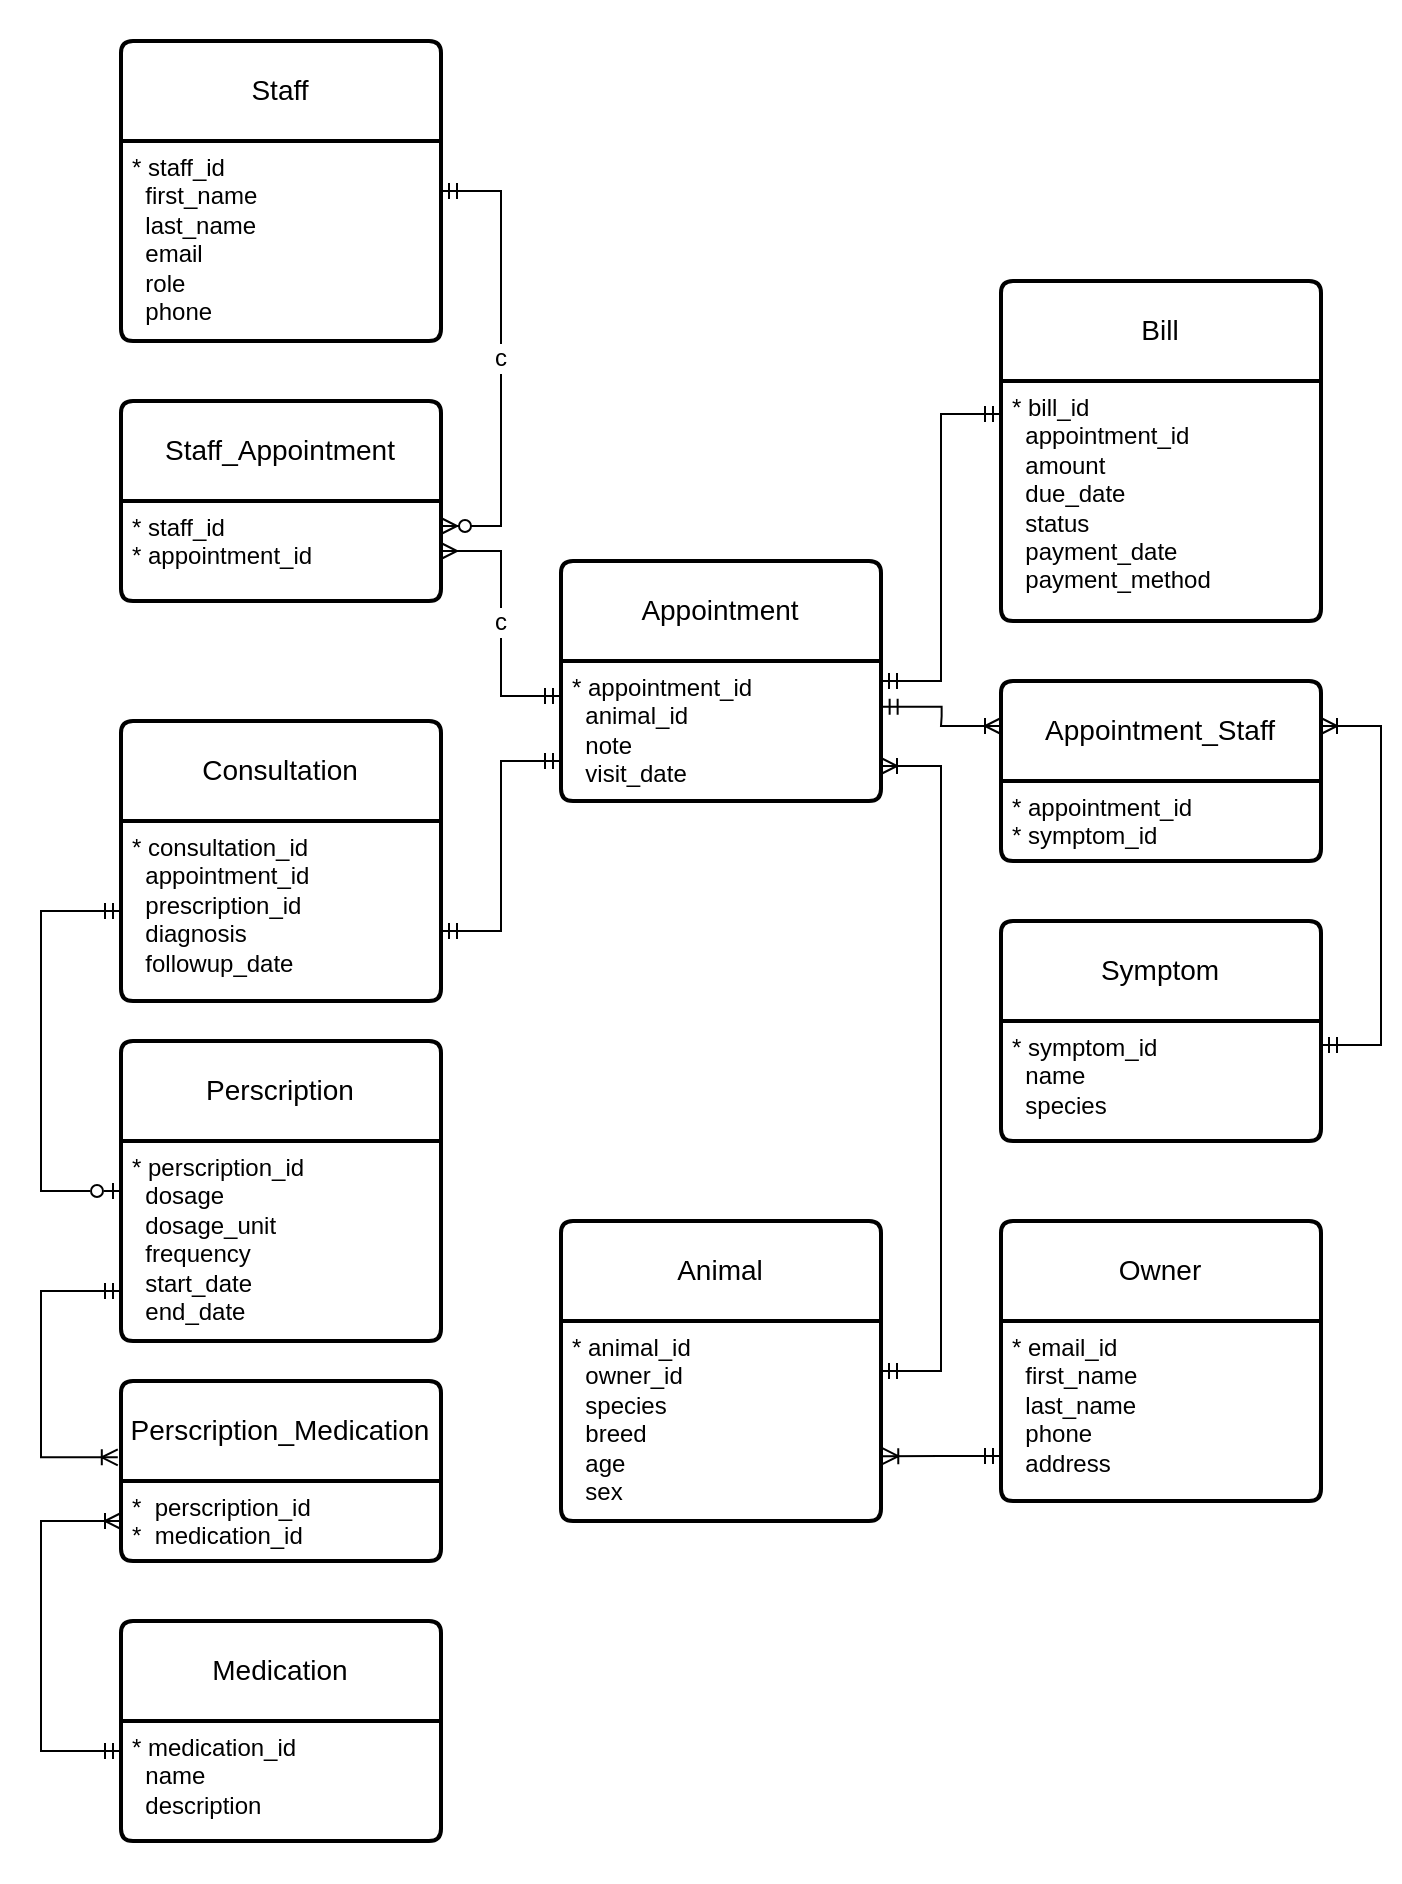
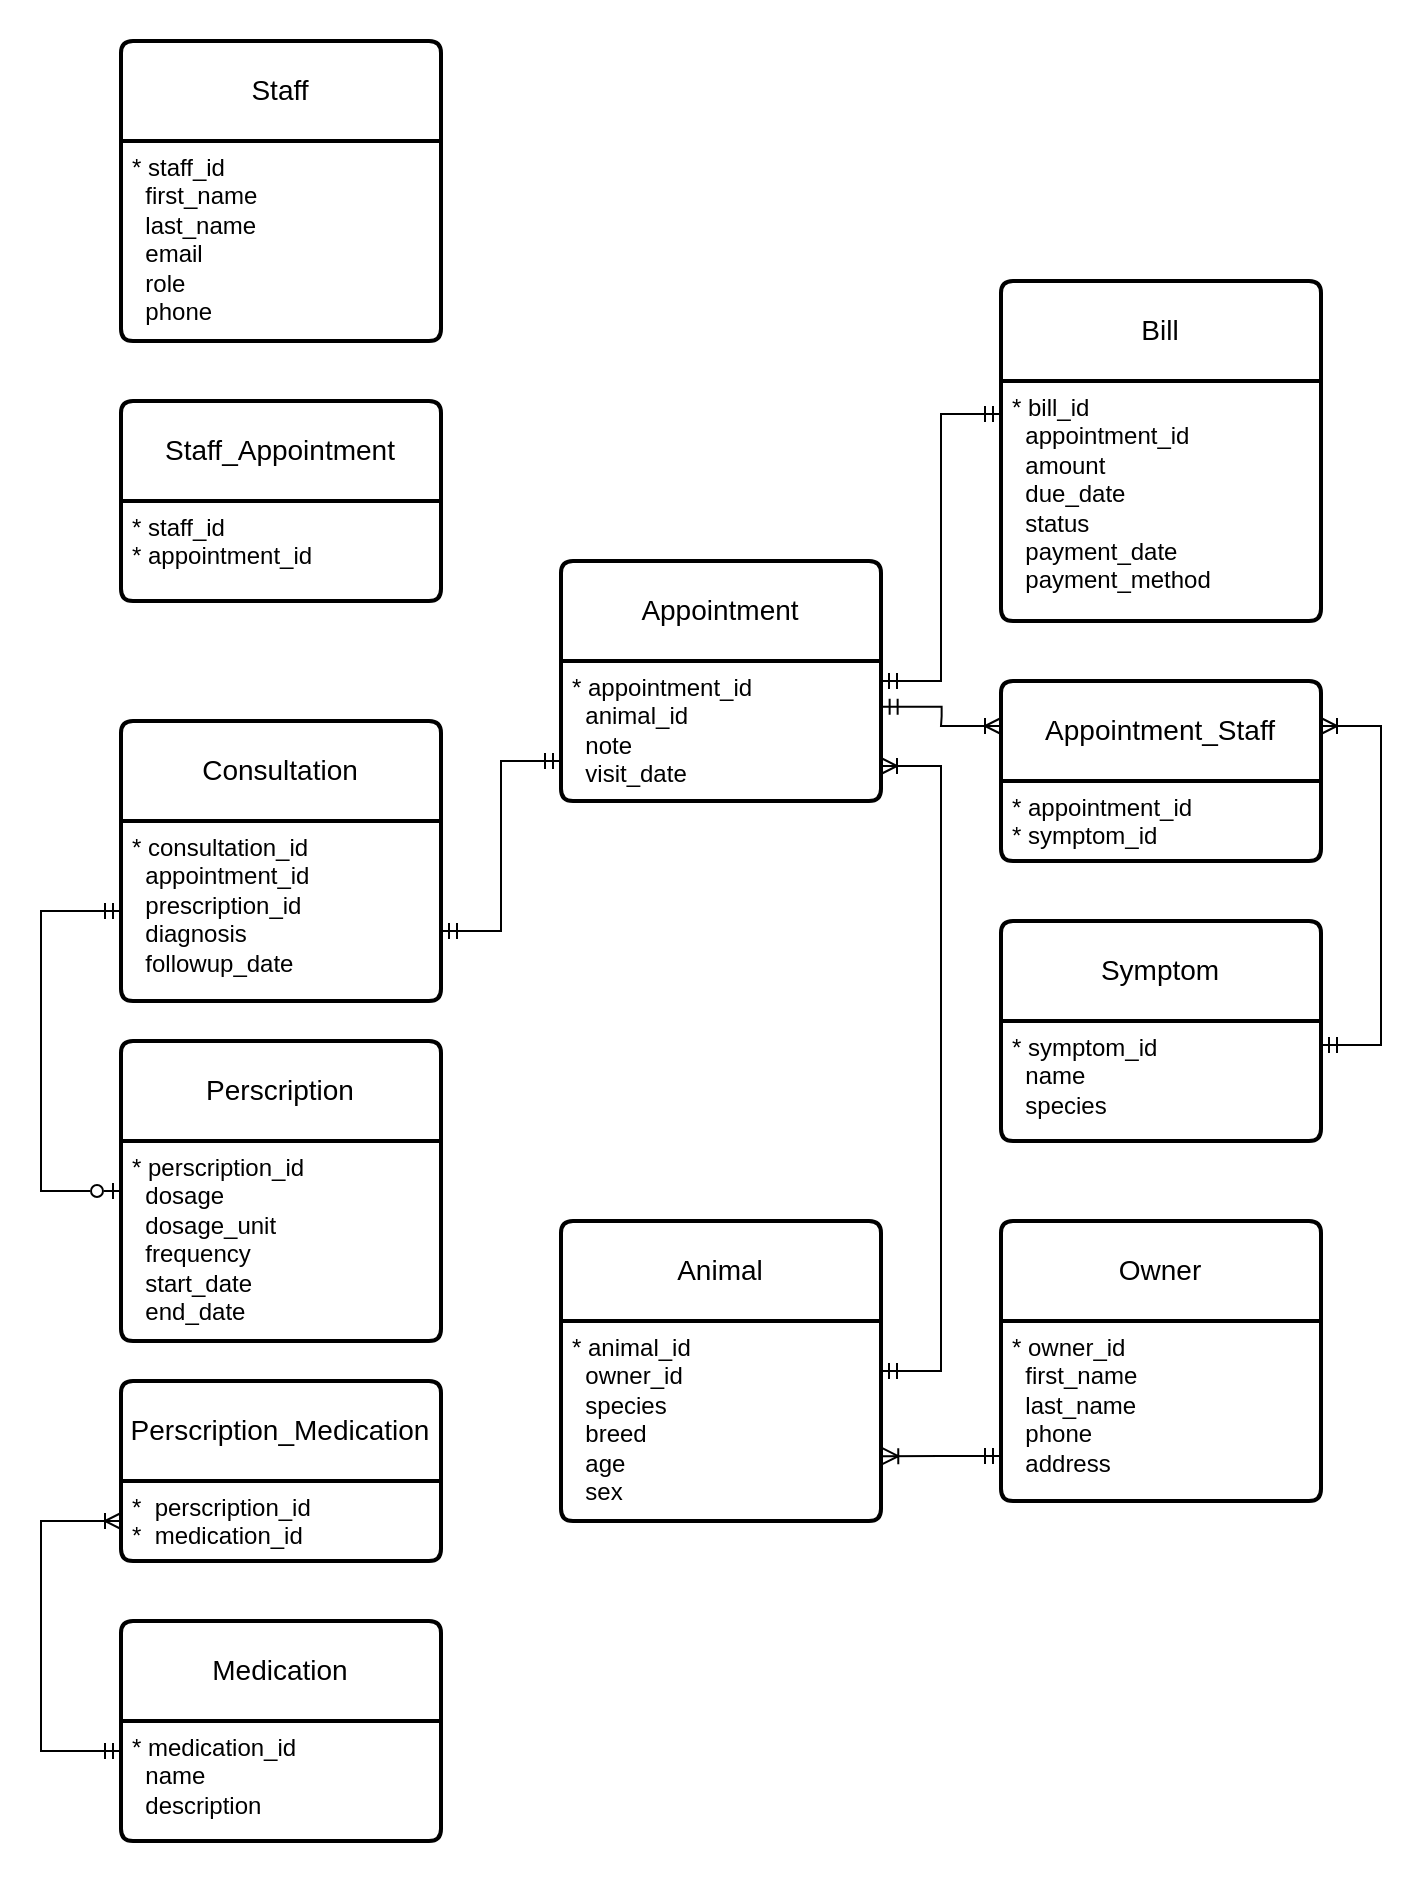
edge "* staff_id first_name last_name email role phone" -- "* staff_id * appointment_id": removed, label "c"
edge "* staff_id * appointment_id" -- "* appointment_id animal_id note visit_date": removed, label "c"
edge "* perscription_id dosage dosage_unit frequency start_date end_date" -- "Perscription_Medication": removed
node "* email_id first_name last_name phone address": label "* email_id first_name last_name phone address" -> "* owner_id first_name last_name phone address"
